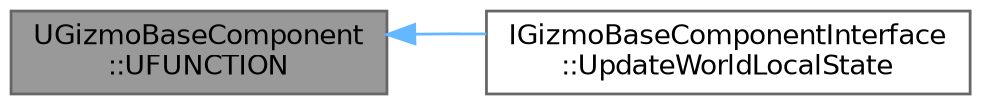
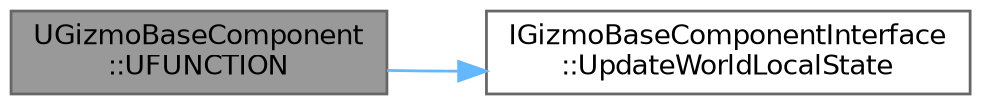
edge "IGizmoBaseComponentInterface ::UpdateWorldLocalState" -> "UGizmoBaseComponent ::UFUNCTION": reversed
